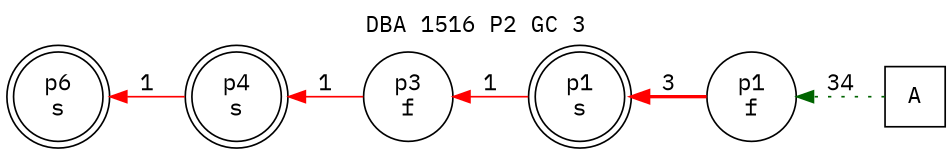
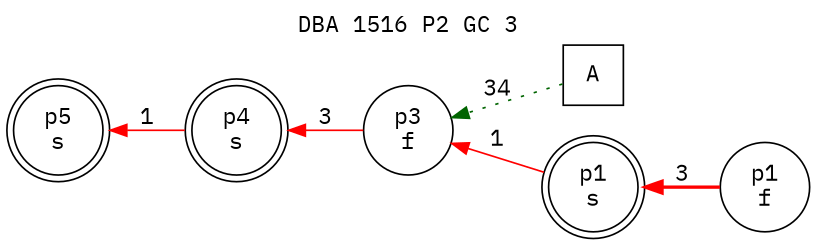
edge "p3 f" -> "p4 s": label "1" -> "3"
node "p6 s": label "p6 s" -> "p5 s"
edge "A" -> "p1 f": now "A" -> "p3 f"
